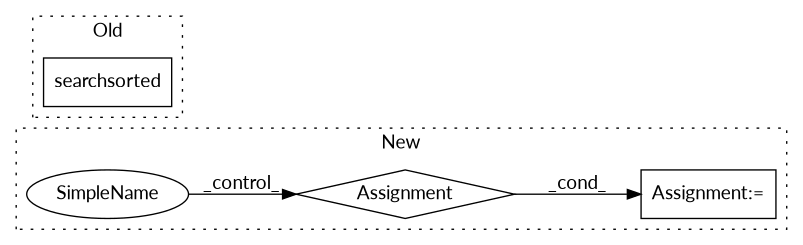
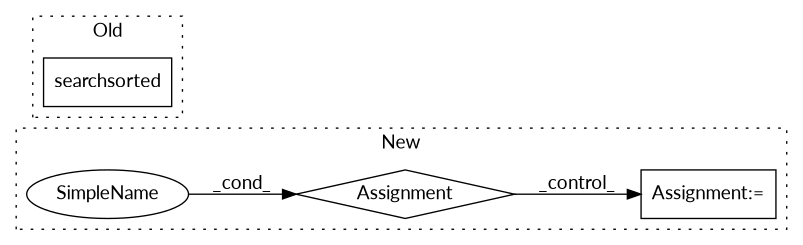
edge "SimpleName" -> "Assignment": label "_control_" -> "_cond_"
edge "Assignment" -> "Assignment:=": label "_cond_" -> "_control_"
